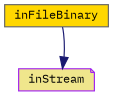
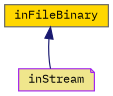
edge "inFileBinary" -> "inStream": reversed
